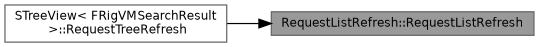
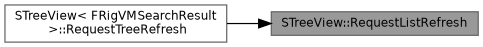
node "RequestListRefresh::RequestListRefresh": label "RequestListRefresh::RequestListRefresh" -> "STreeView::RequestListRefresh"
